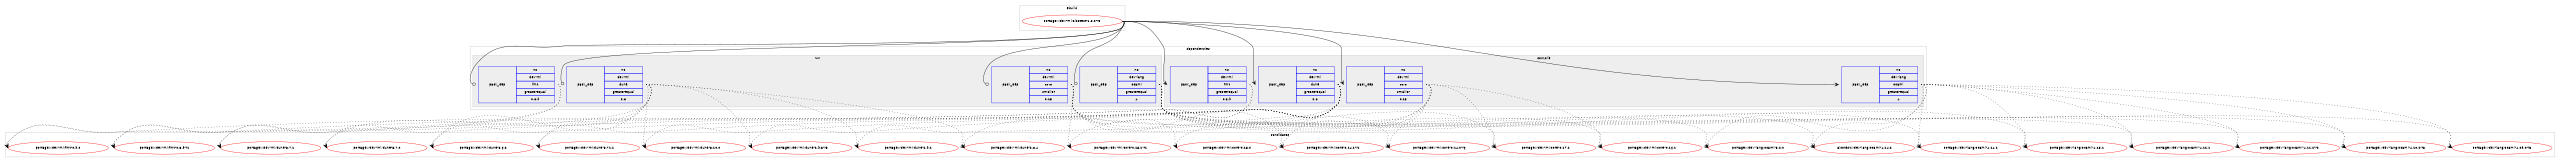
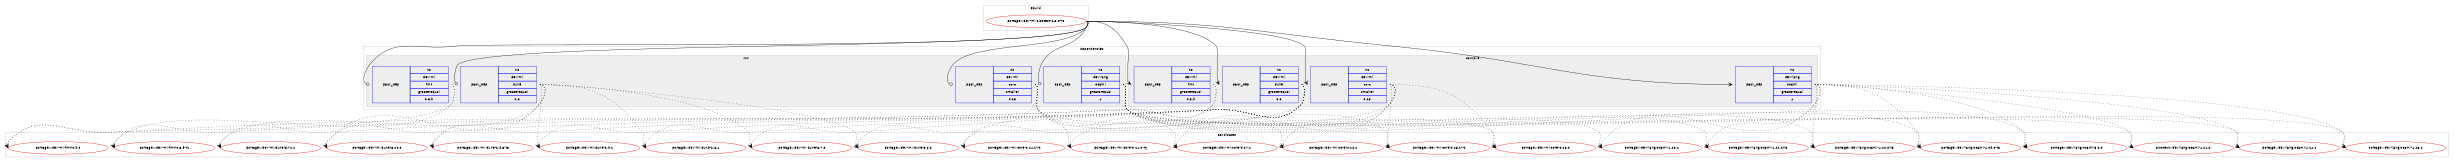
node "portage://dev-ml/dune-3.7.1": removed
